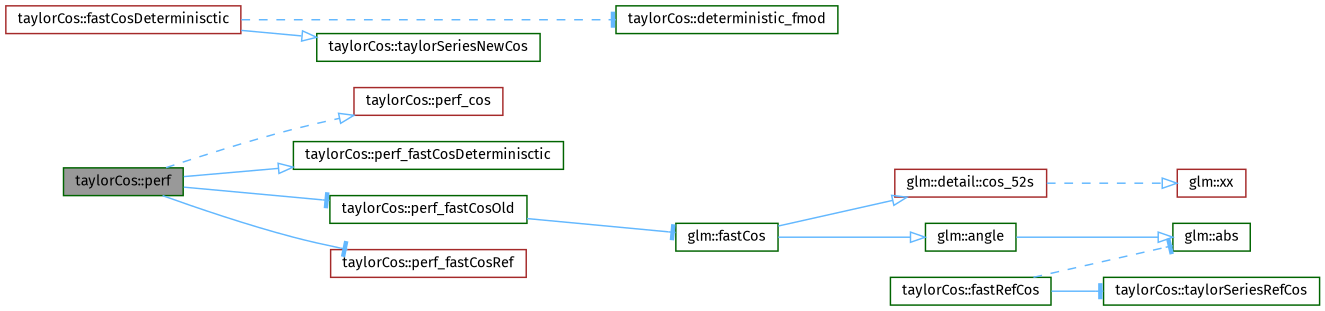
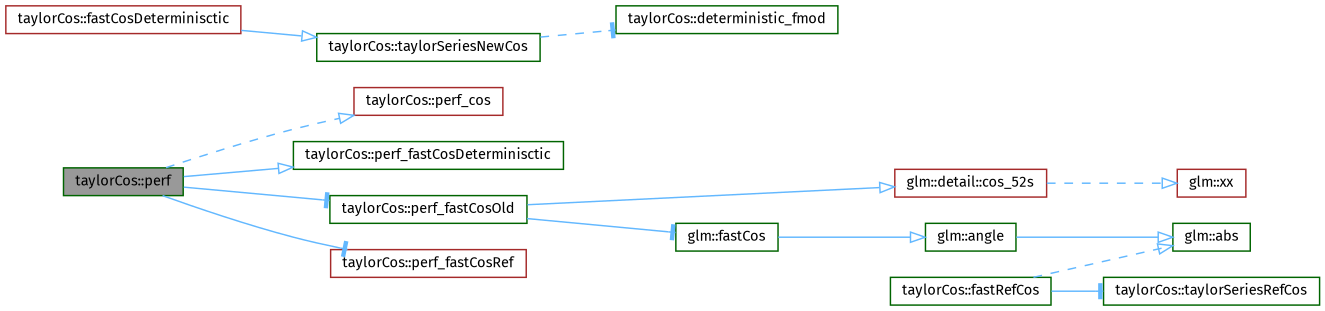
edge "taylorCos::fastCosDeterminisctic" -> "taylorCos::deterministic_fmod": now "taylorCos::taylorSeriesNewCos" -> "taylorCos::deterministic_fmod"
edge "glm::fastCos" -> "glm::detail::cos_52s": now "taylorCos::perf_fastCosOld" -> "glm::detail::cos_52s"
edge "taylorCos::fastRefCos" -> "glm::abs": arrowhead tee -> onormal
